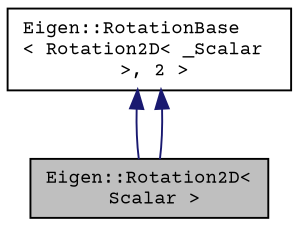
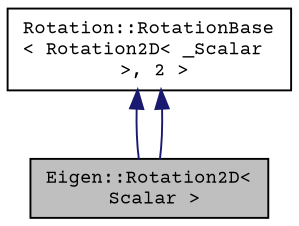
node "Eigen::RotationBase < Rotation2D< _Scalar >, 2 >": label "Eigen::RotationBase < Rotation2D< _Scalar >, 2 >" -> "Rotation::RotationBase < Rotation2D< _Scalar >, 2 >"
